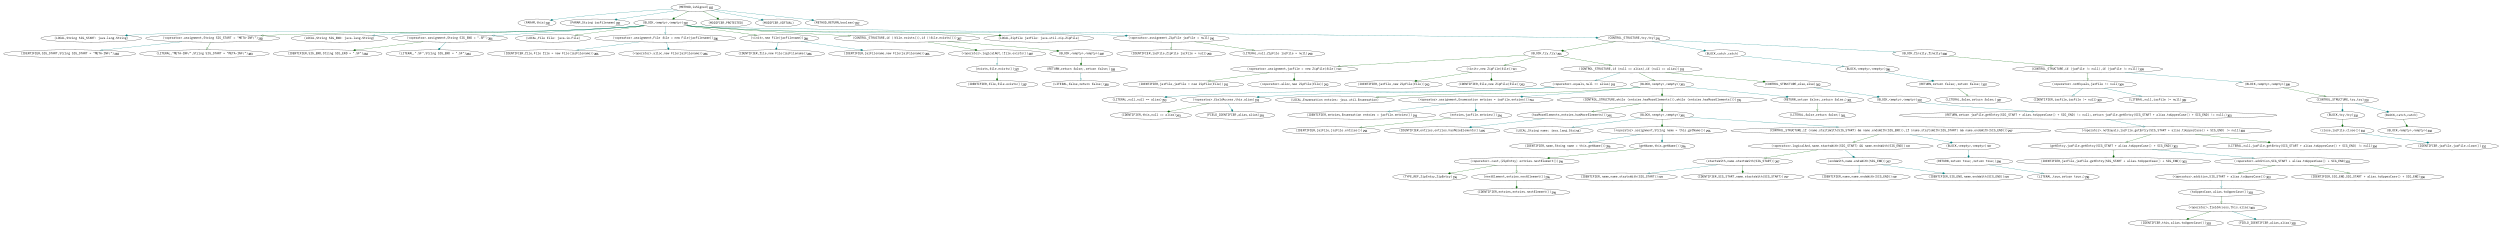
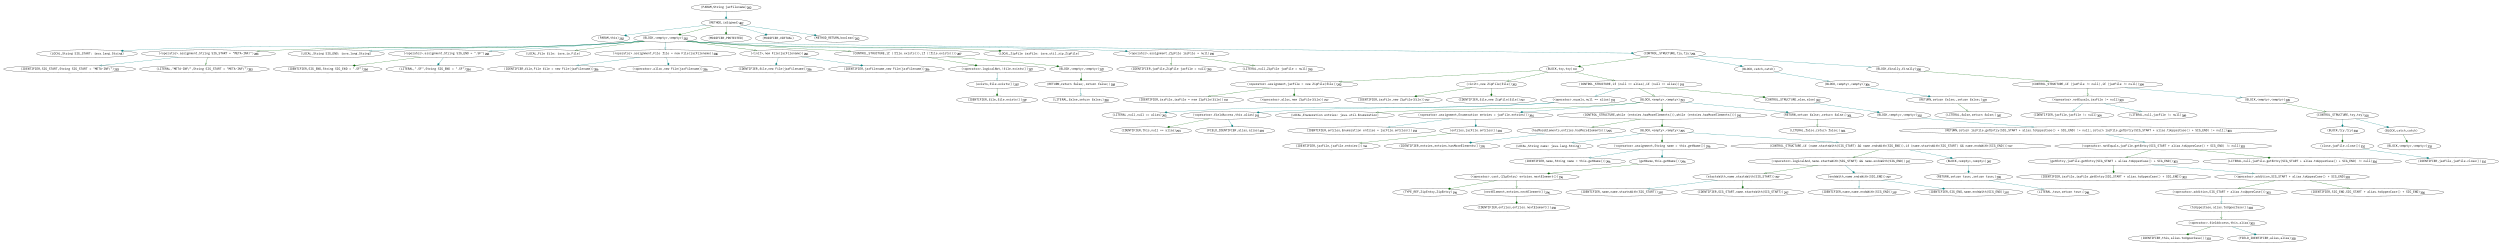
edge "(METHOD,isSigned)" -> "(PARAM,String jarFilename)": reversed
